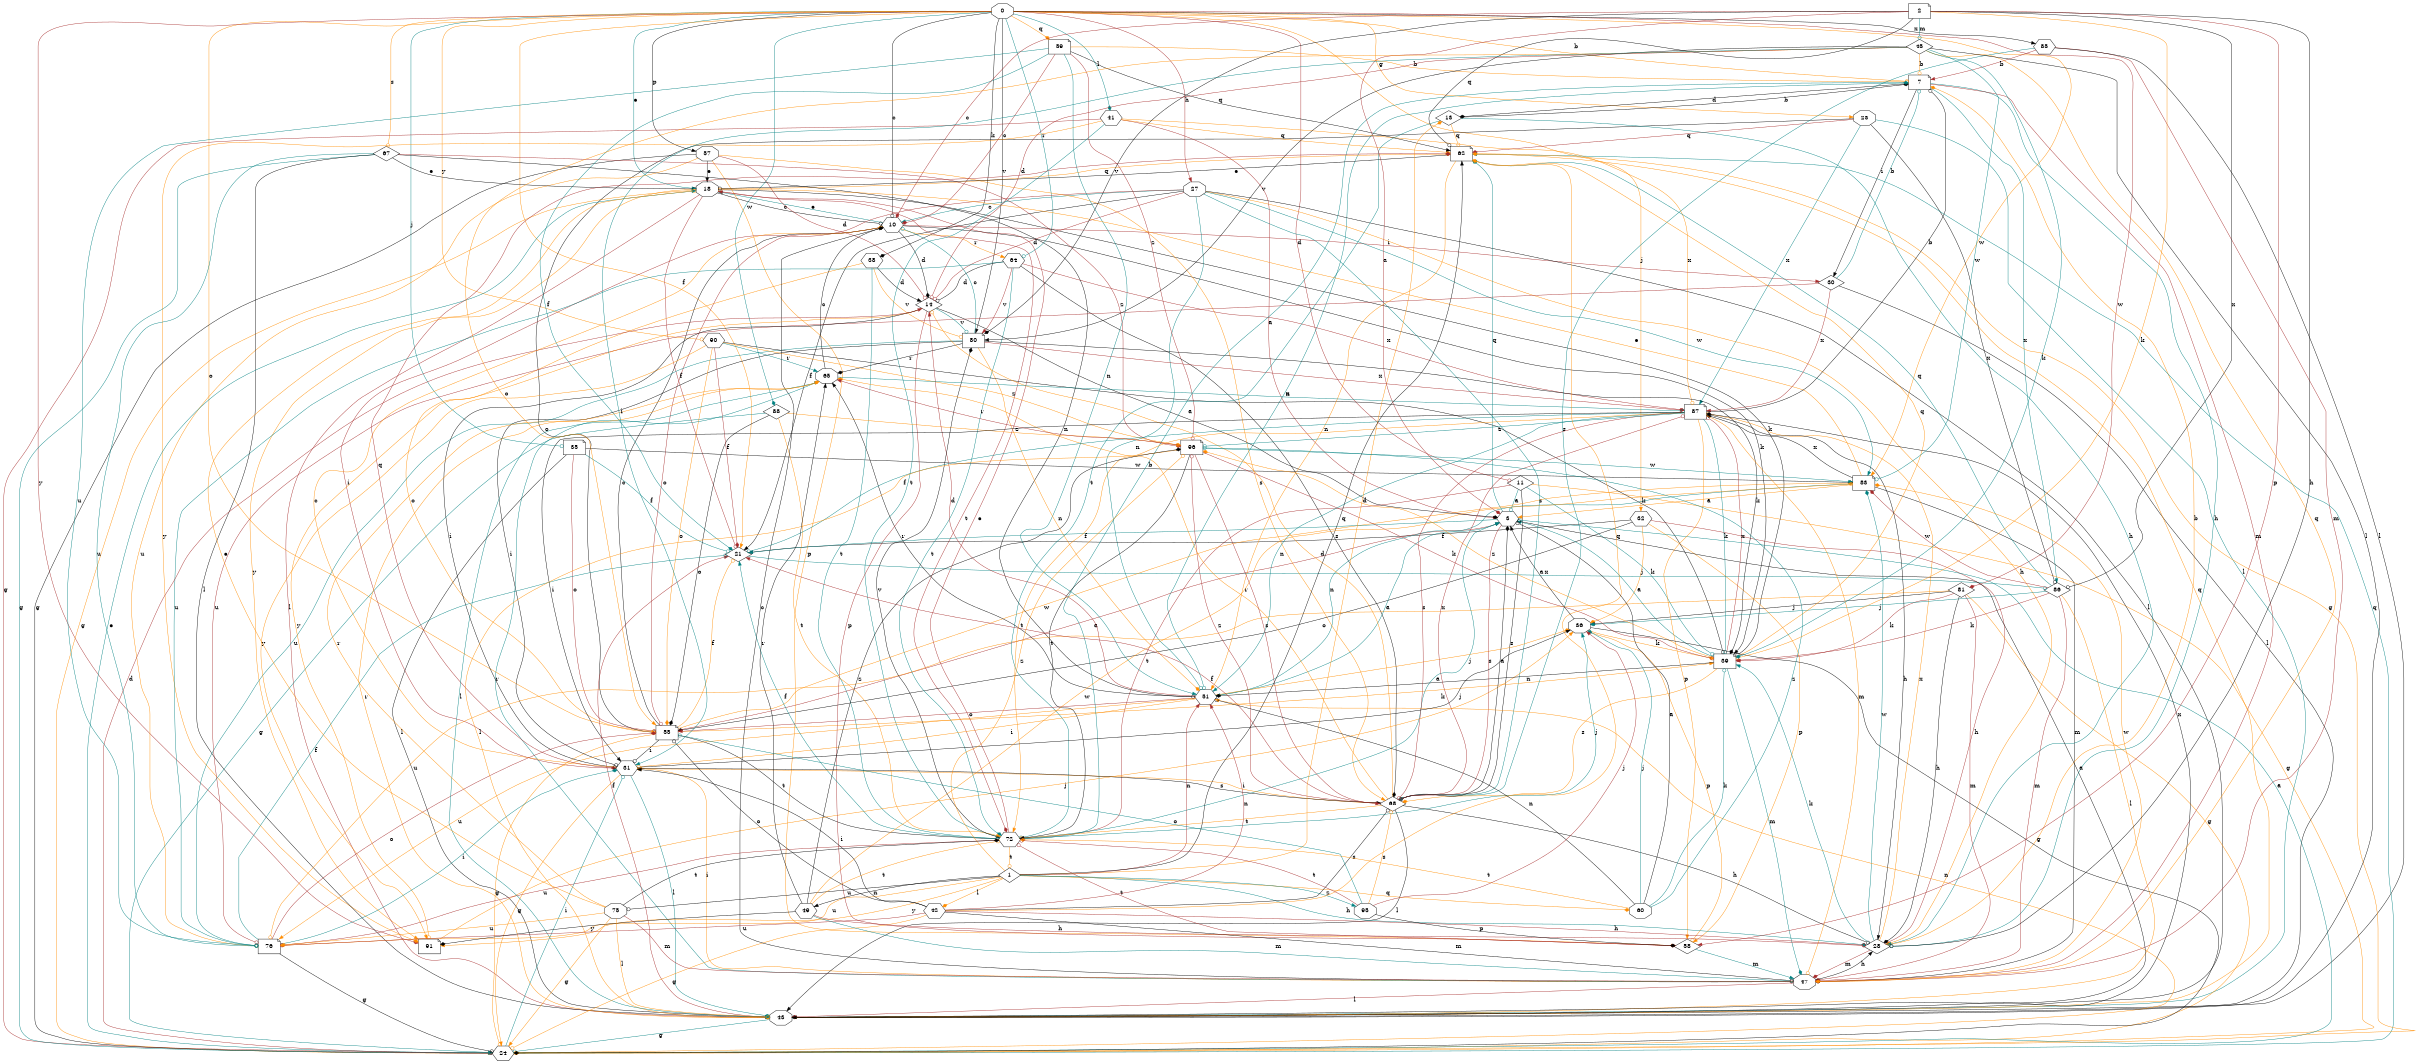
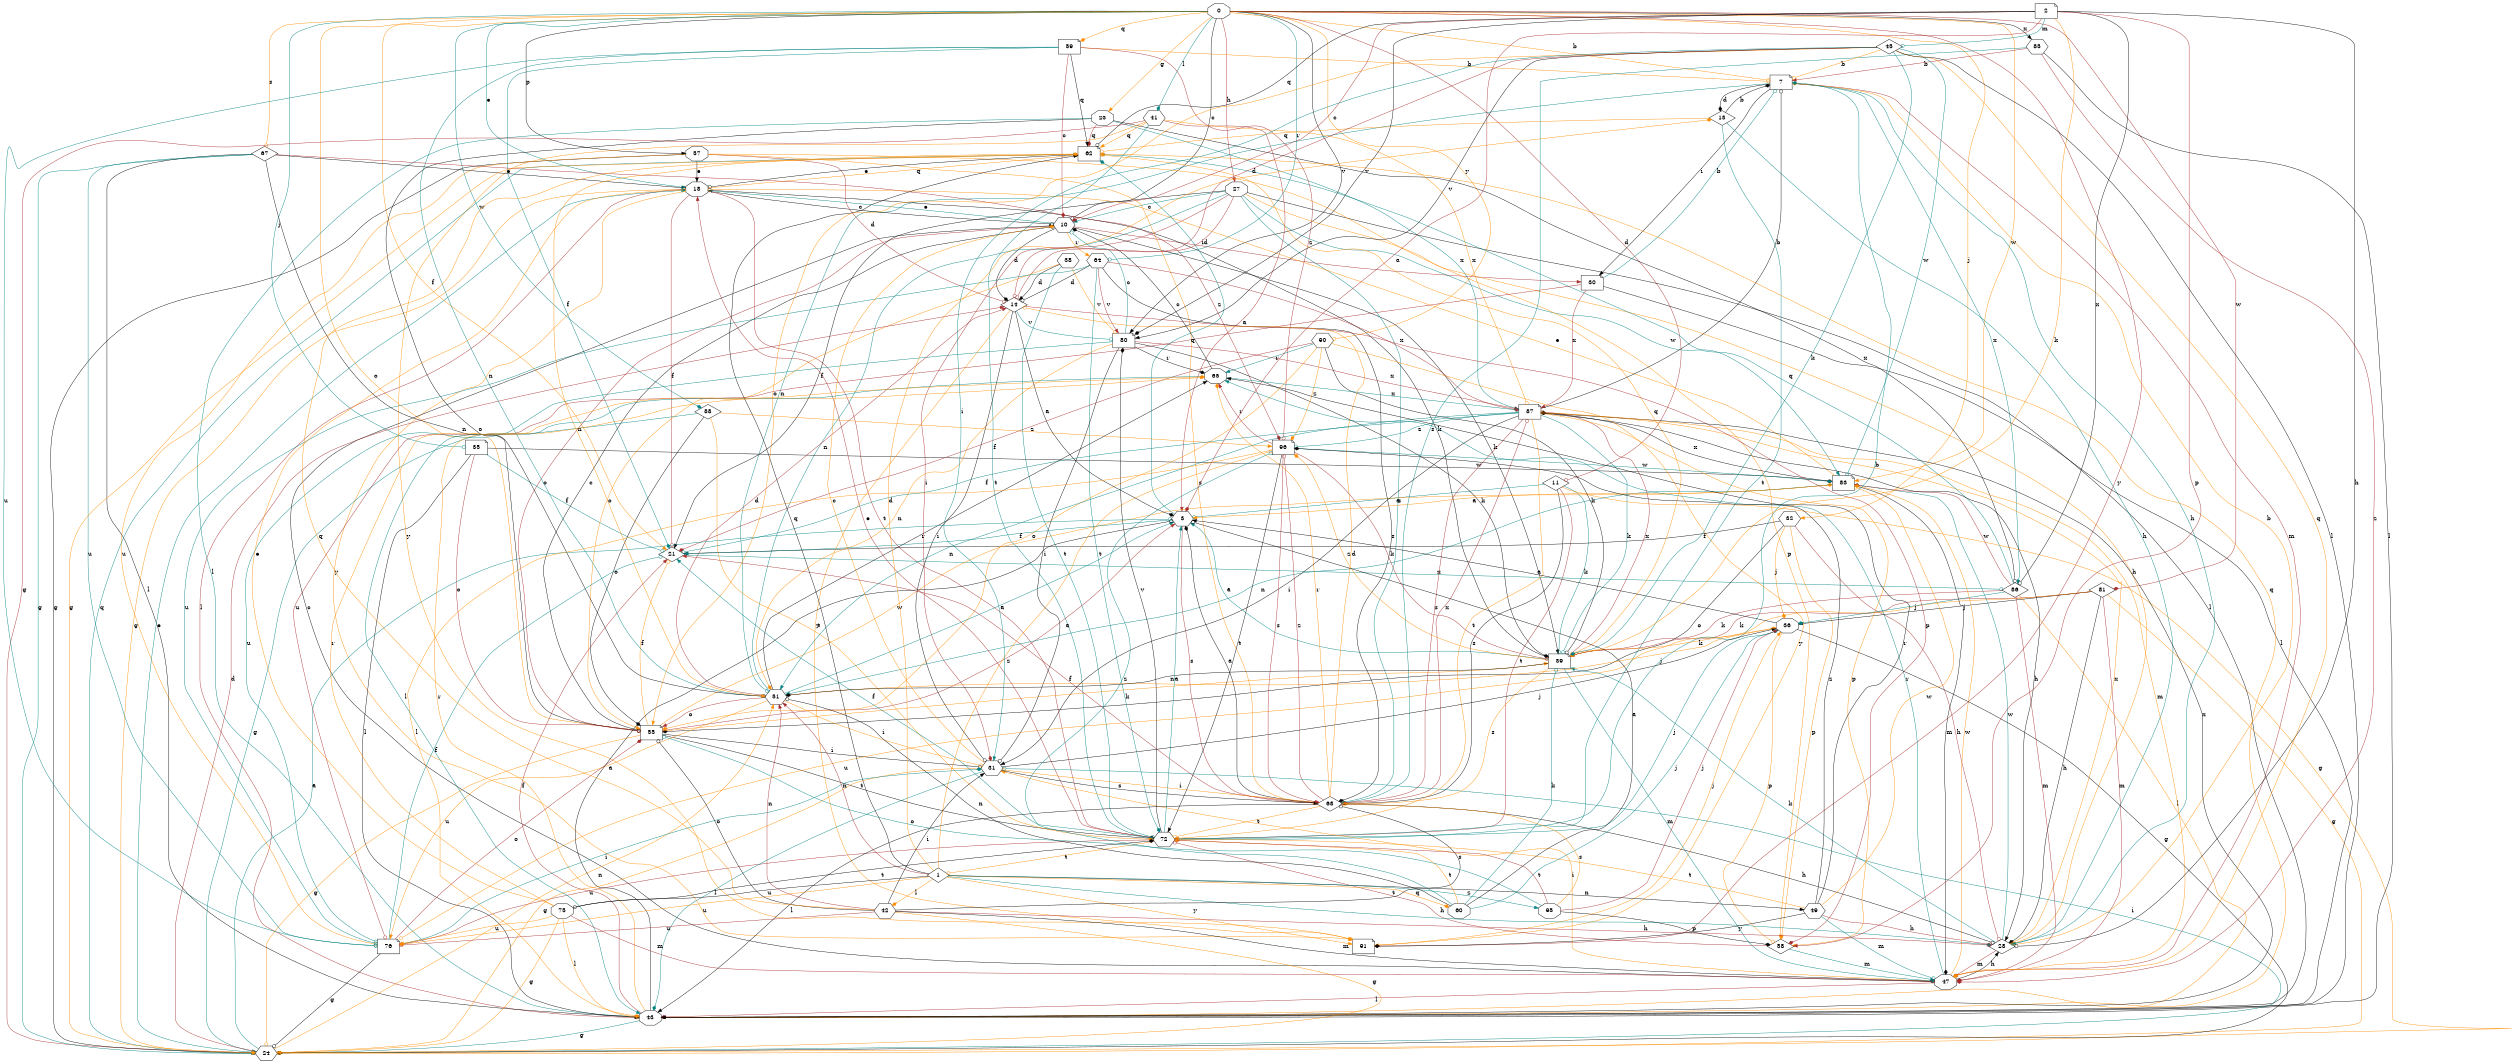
edge "0" -> "38": removed, label "k"
edge "31" -> "62": removed, label "q"
node "30": shape diamond -> note
edge "85" -> "47": label "m" -> "z"
